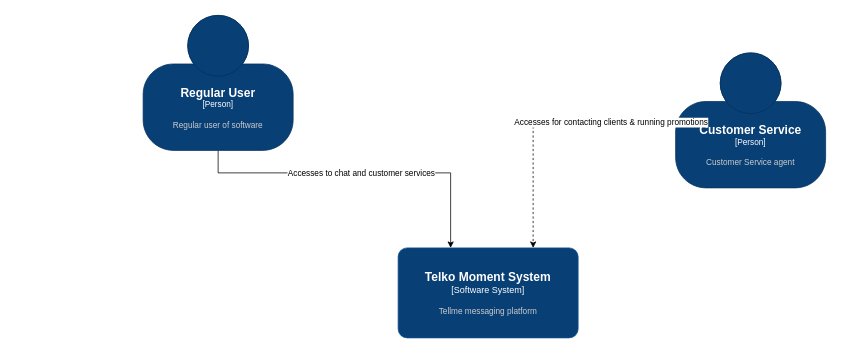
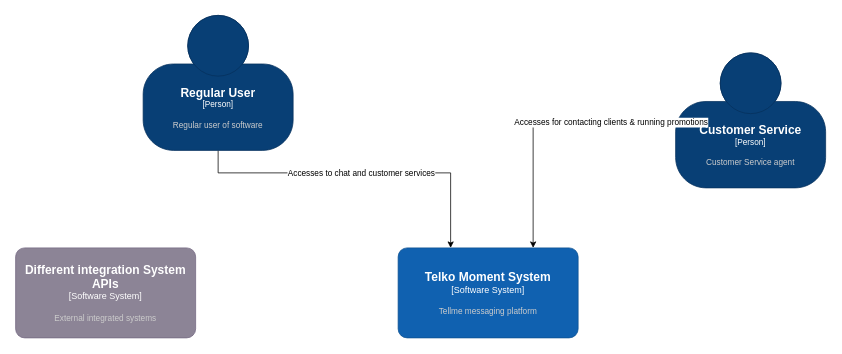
edge "Customer Service [Person] Customer Service agent" -> "Telko Moment System [Software System] Tellme messaging platform": style dashed -> solid
node "Different integration System APIs [Software System] External integrated systems": added
node "Telko Moment System [Software System] Tellme messaging platform": fillcolor #083f75 -> #1061b0
